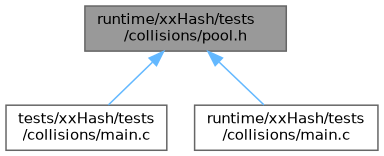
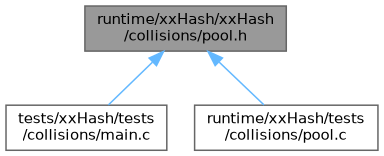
node "runtime/xxHash/tests /collisions/pool.h": label "runtime/xxHash/tests /collisions/pool.h" -> "runtime/xxHash/xxHash /collisions/pool.h"
node "runtime/xxHash/tests /collisions/main.c": label "runtime/xxHash/tests /collisions/main.c" -> "runtime/xxHash/tests /collisions/pool.c"
